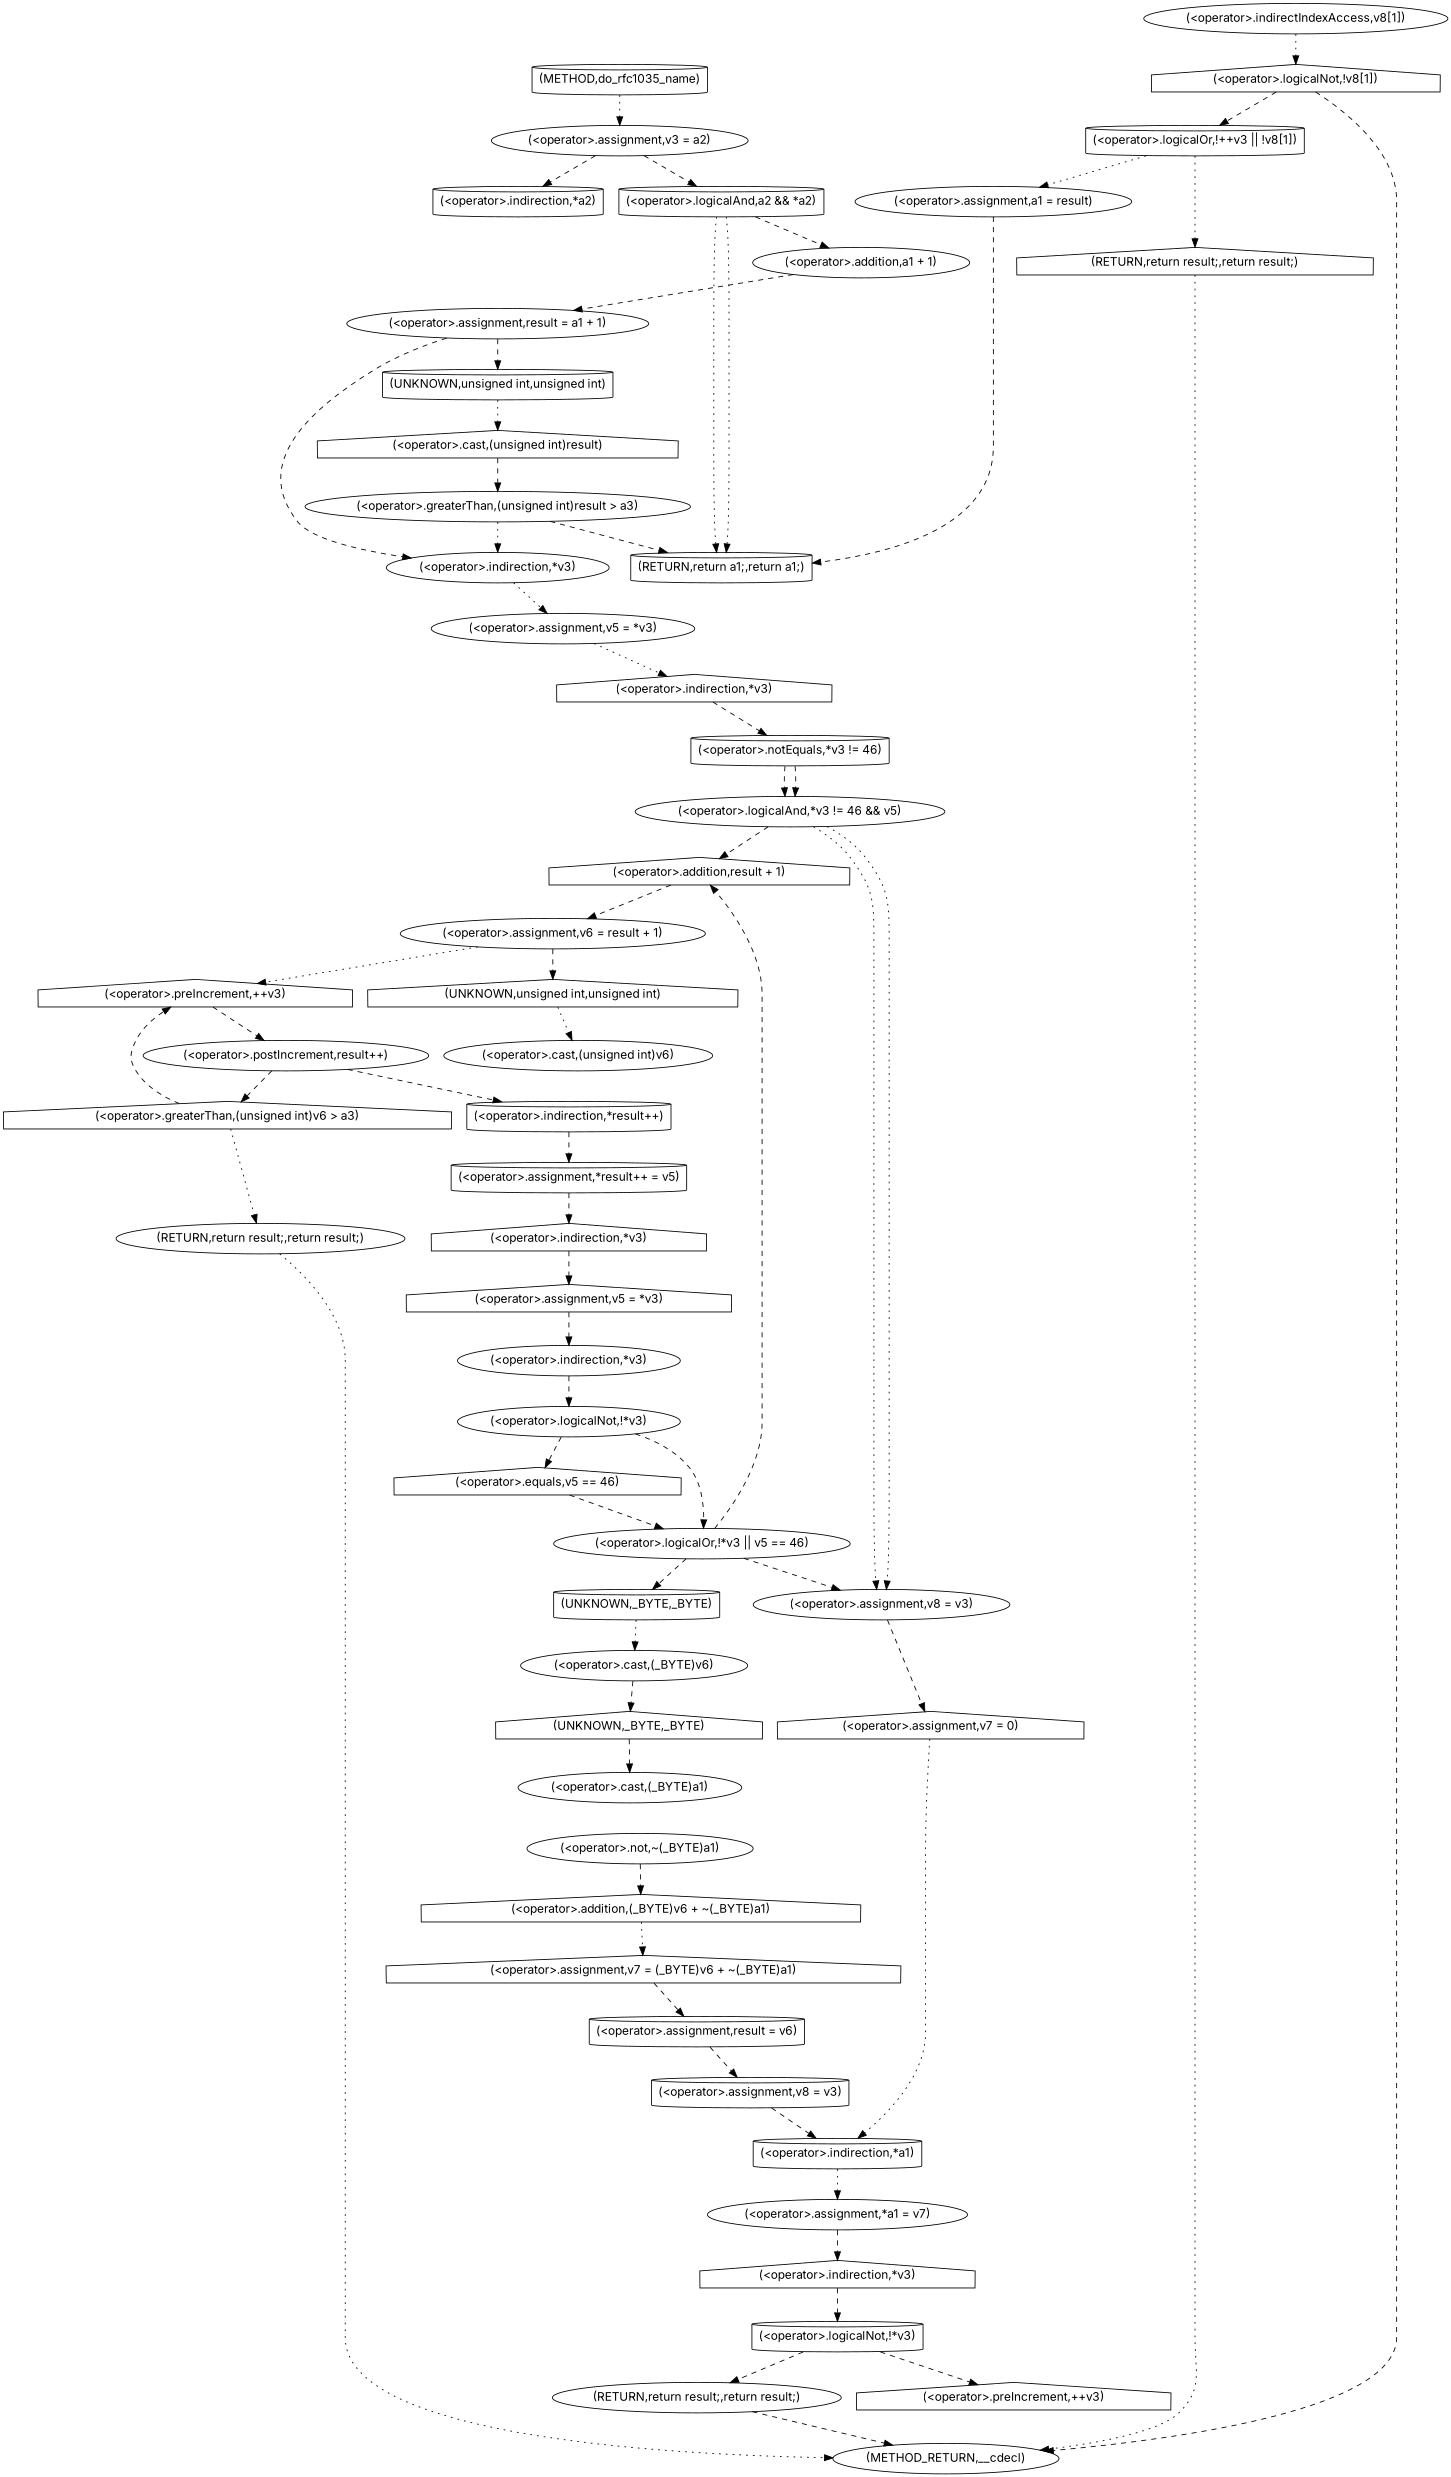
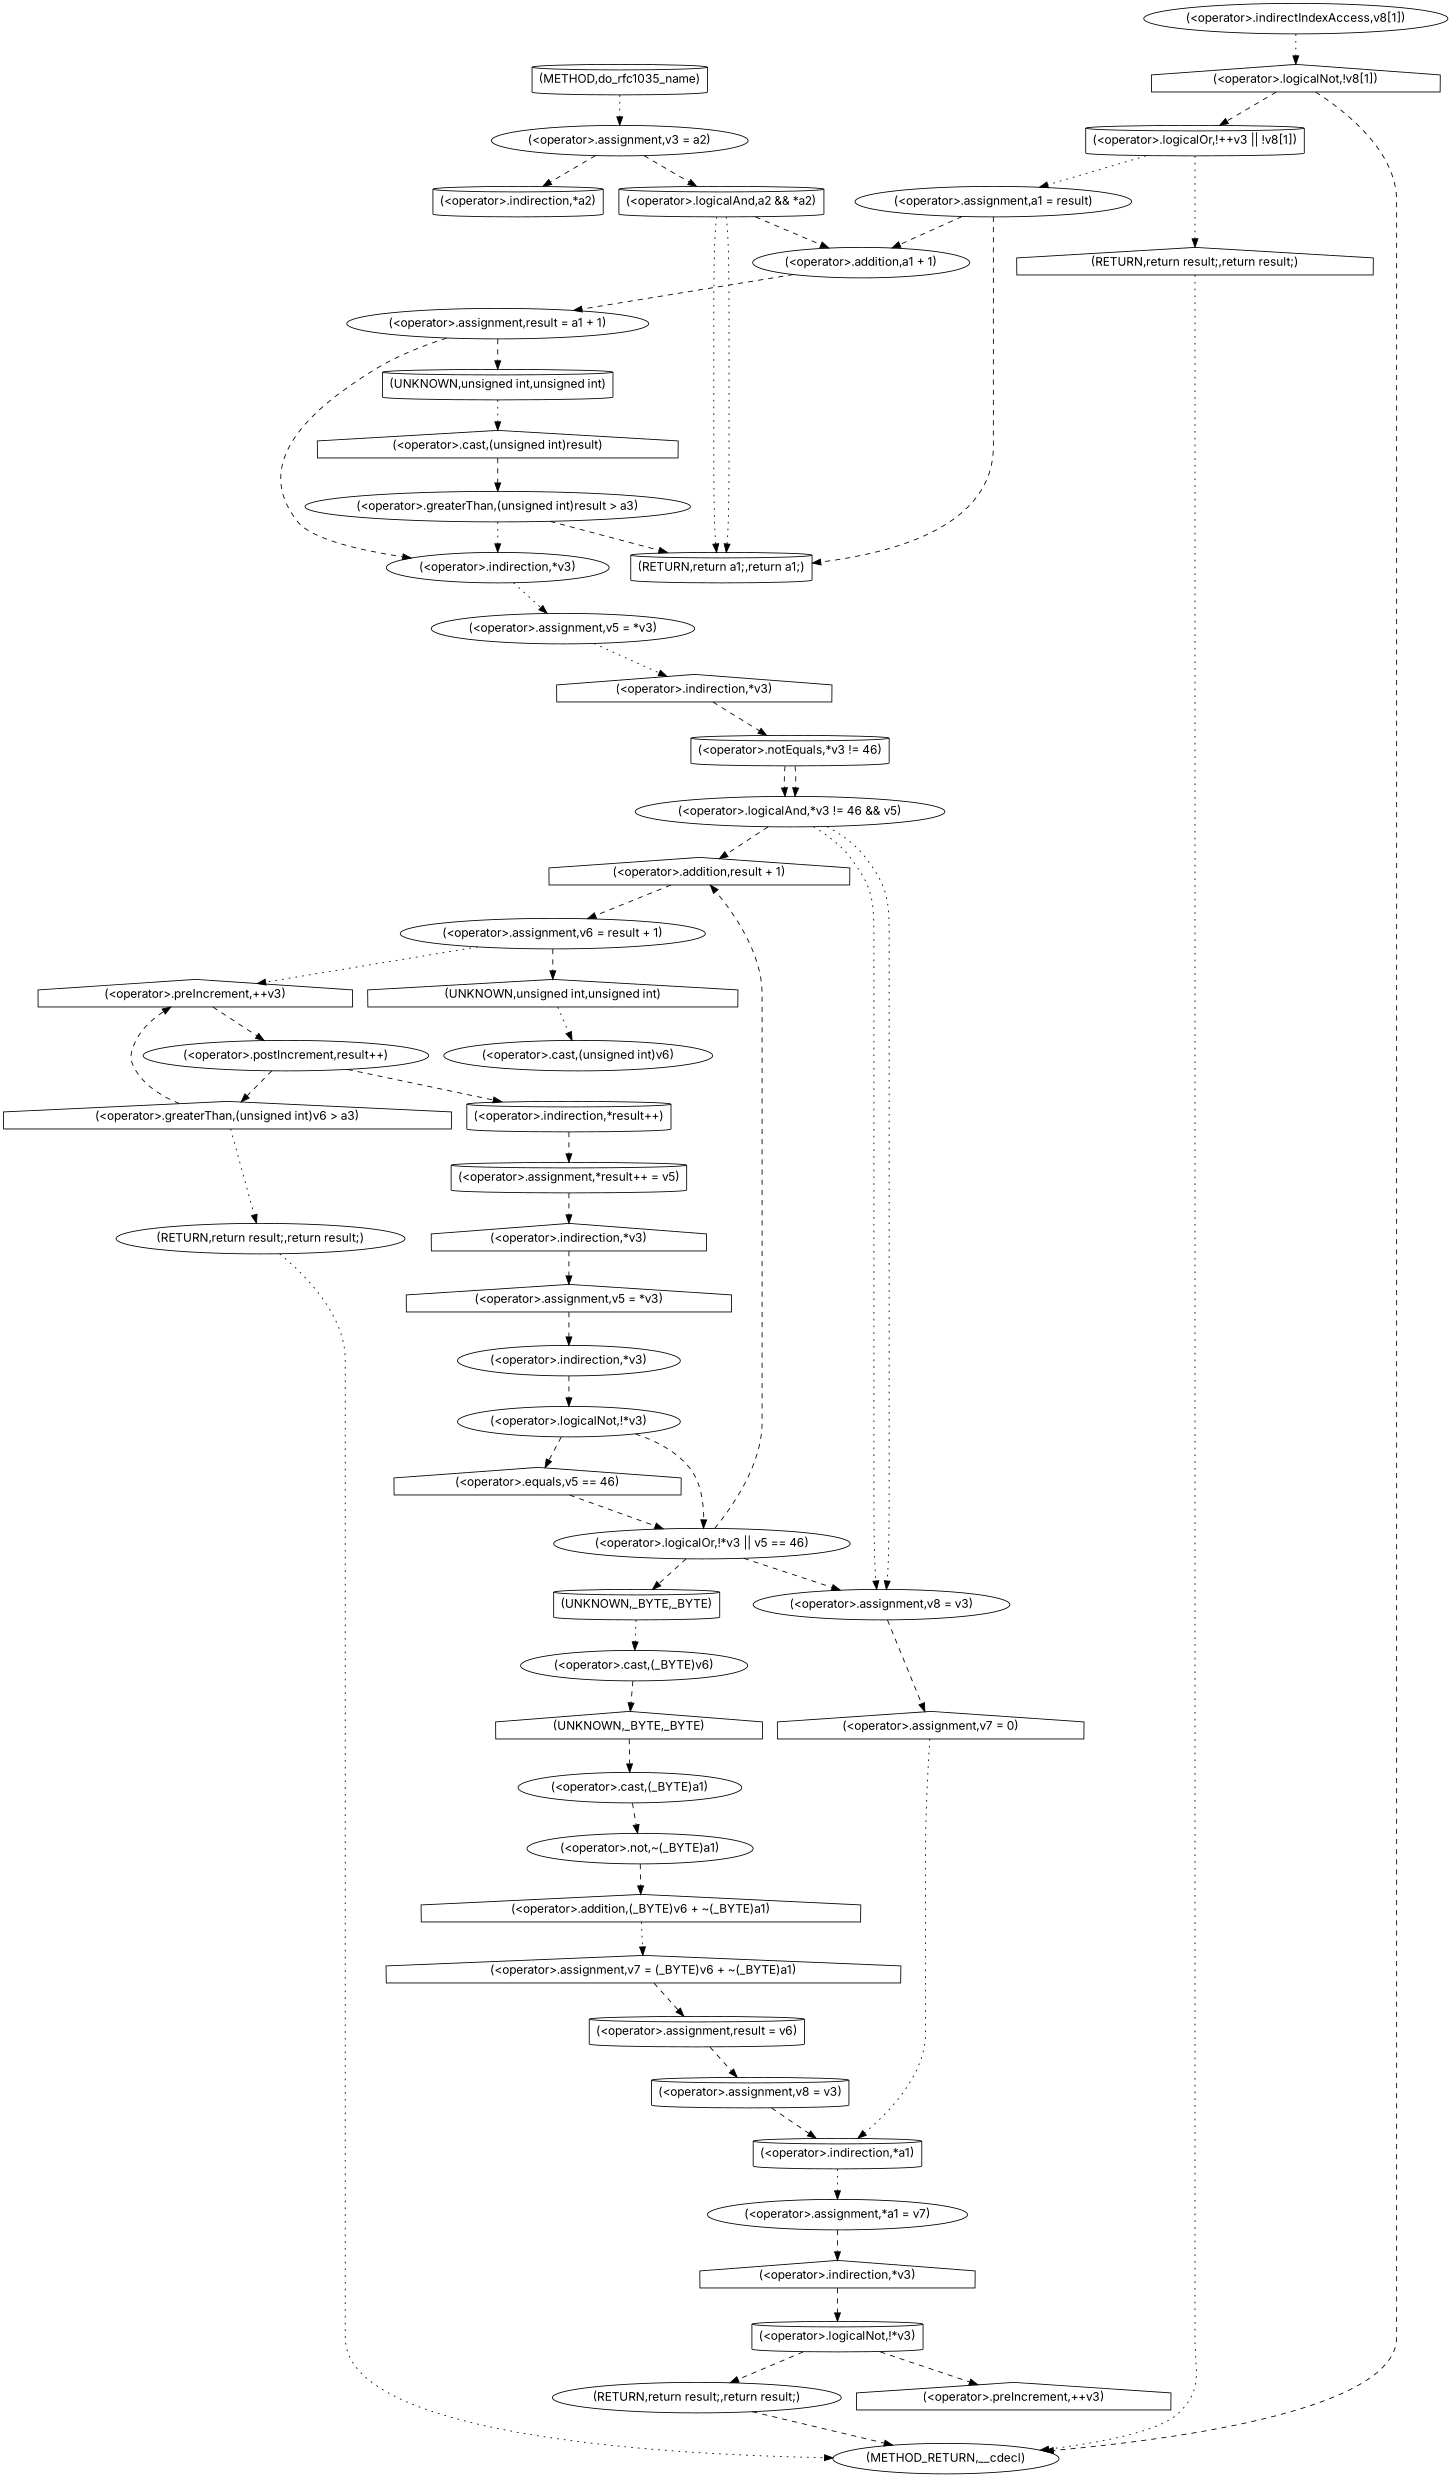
edge "(<operator>.assignment,a1 = result)" -> "(<operator>.addition,a1 + 1)": added
edge "(<operator>.cast,(_BYTE)a1)" -> "(<operator>.not,~(_BYTE)a1)": added
